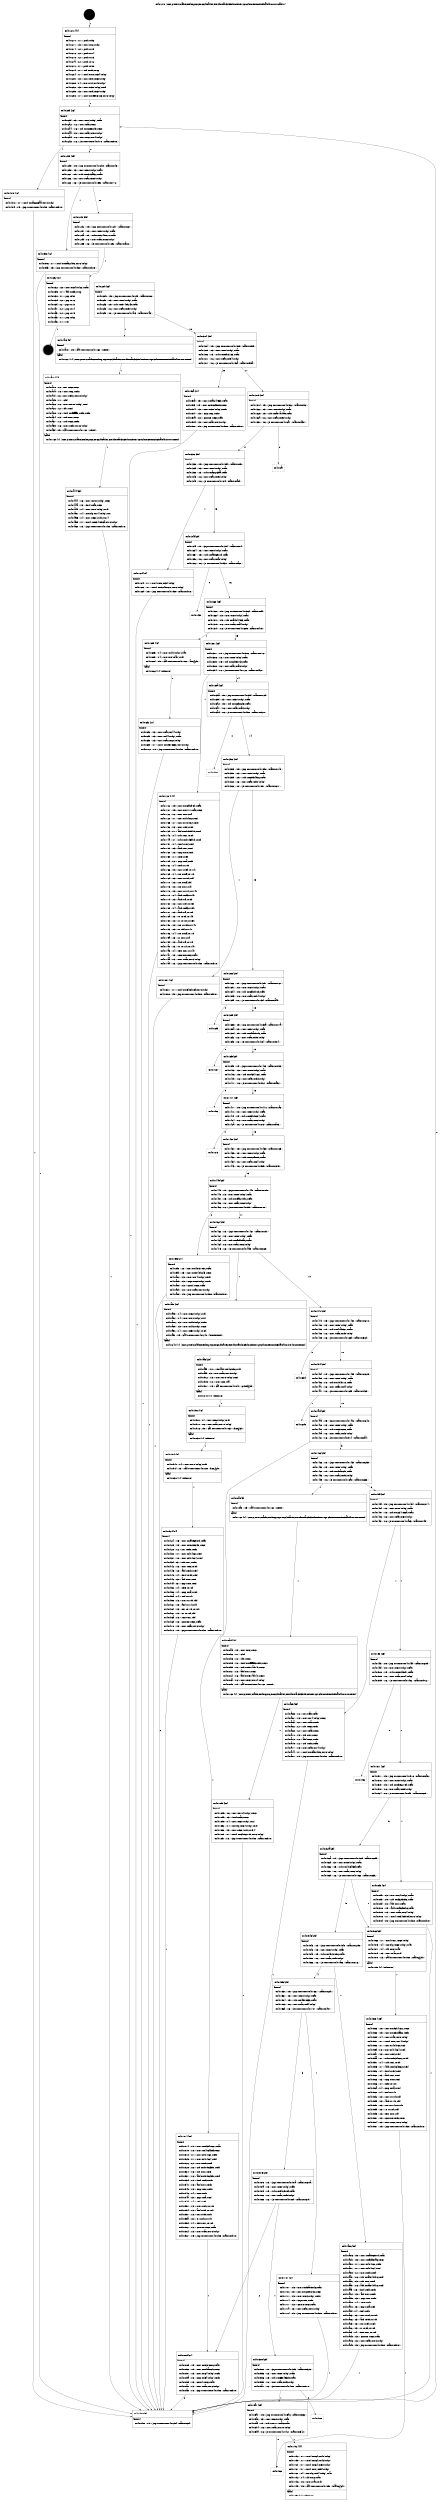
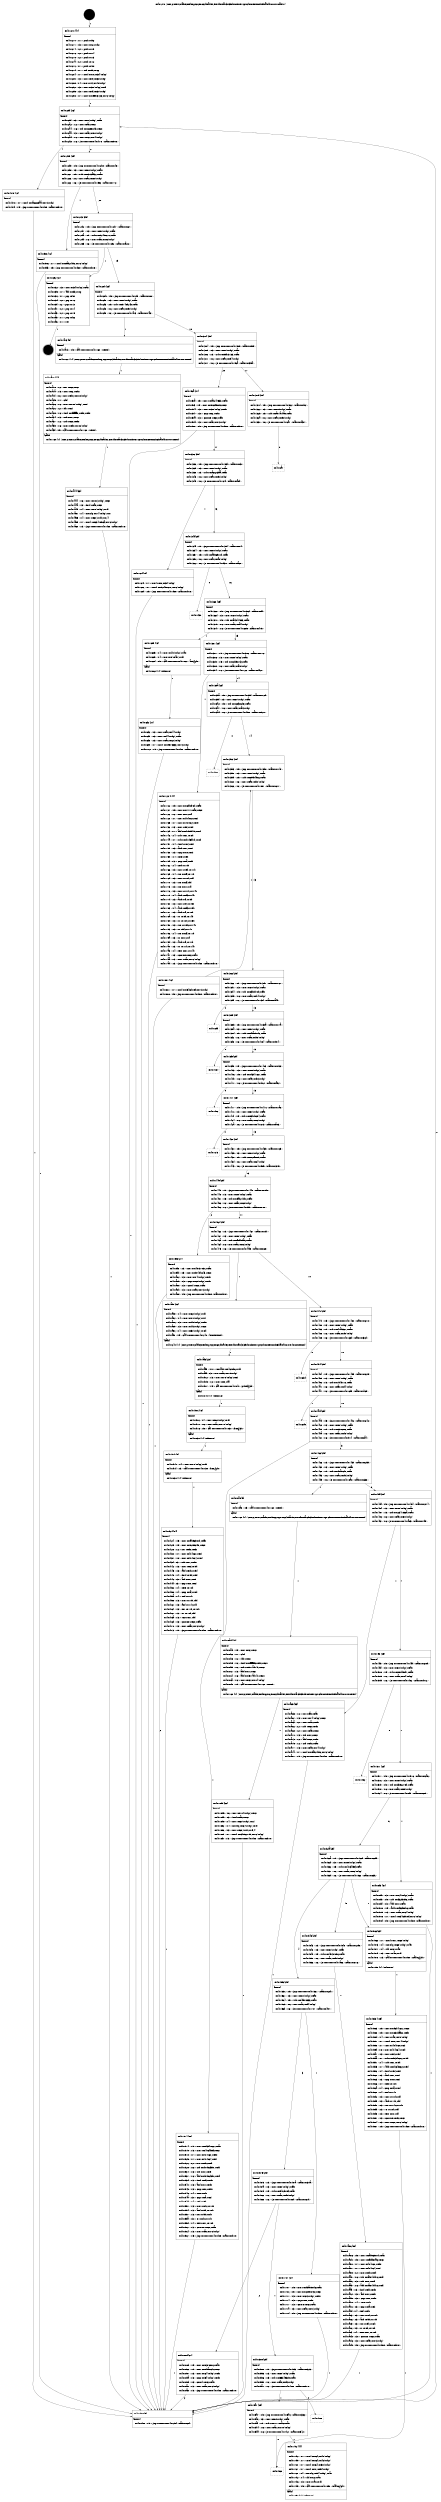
edge "0x4012d2 [25]" -> "0x4012eb [25]": added, label "19"
edge "0x40131d [25]" -> "0x401336 [25]": now "0x4015ca [27]" -> "0x401336 [25]"
edge "0x4013b3 [25]" -> "0x401881 [12]": reversed
edge "0x401543 [25]" -> "0x40155c [25]": now "0x40152a [25]" -> "0x40155c [25]"
edge "0x401914 [88]" -> "0x40188d [27]": now "0x401914 [88]" -> "0x401d8e [5]"
